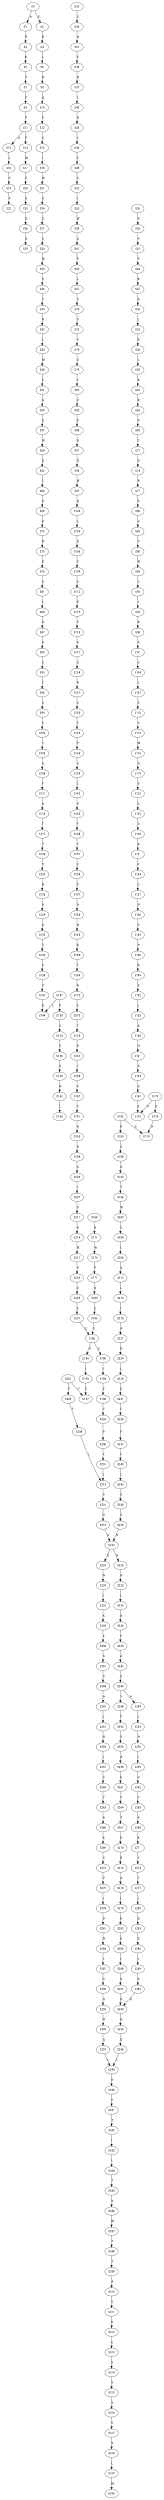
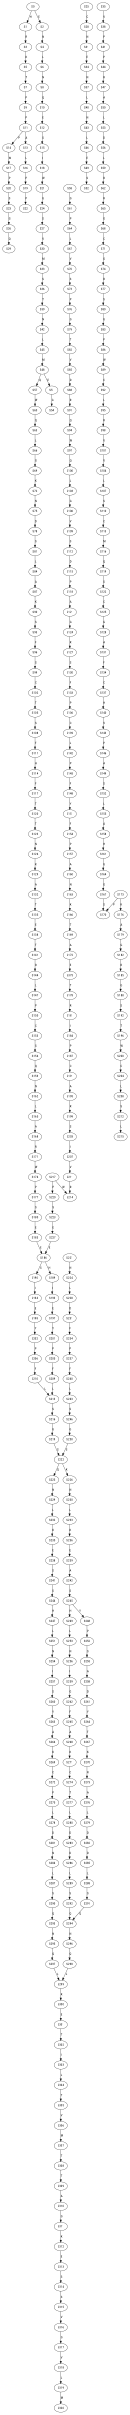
node "S55": removed
edge "S54" -> "S57": now "S48" -> "S57"
edge "S147" -> "S144": reversed
edge "S165" -> "S168": added, label "A"
edge "S182" -> "S179": reversed
edge "S214" -> "S217": reversed
node "S218": removed
edge "S201" -> "S197": reversed
